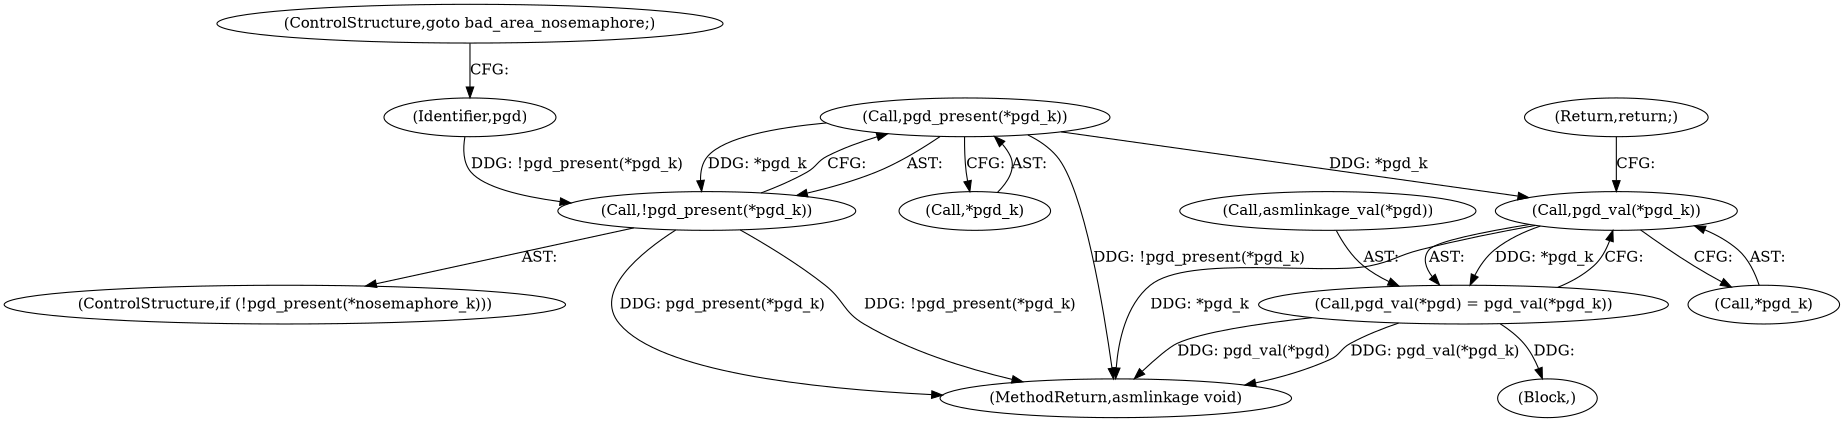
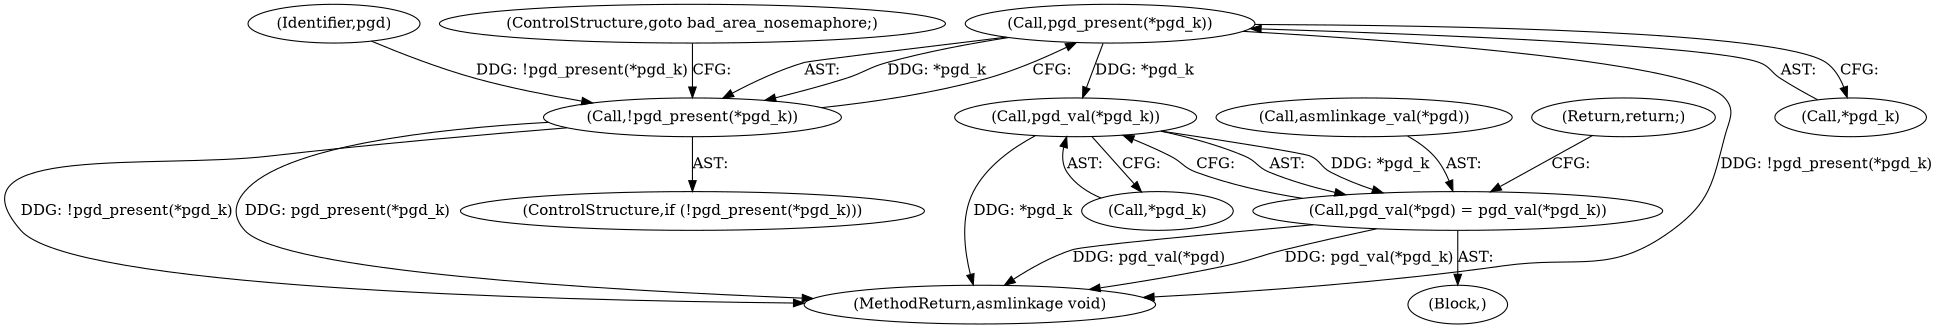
edge "(ControlStructure,goto bad_area_nosemaphore;)" -> "(Identifier,pgd)": now "(ControlStructure,goto bad_area_nosemaphore;)" -> "(Call,!pgd_present(*pgd_k))"
edge "(Return,return;)" -> "(Call,pgd_val(*pgd_k))": now "(Return,return;)" -> "(Call,pgd_val(*pgd) = pgd_val(*pgd_k))"
node "(ControlStructure,if (!pgd_present(*nosemaphore_k)))": label "(ControlStructure,if (!pgd_present(*nosemaphore_k)))" -> "(ControlStructure,if (!pgd_present(*pgd_k)))"
edge "(Call,pgd_val(*pgd) = pgd_val(*pgd_k))" -> "(Block,)": label "DDG: " -> "AST: "
